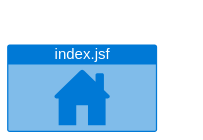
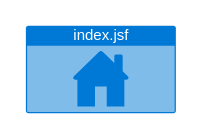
node "index.jsf": moved (82, 88) -> (101, 69)
